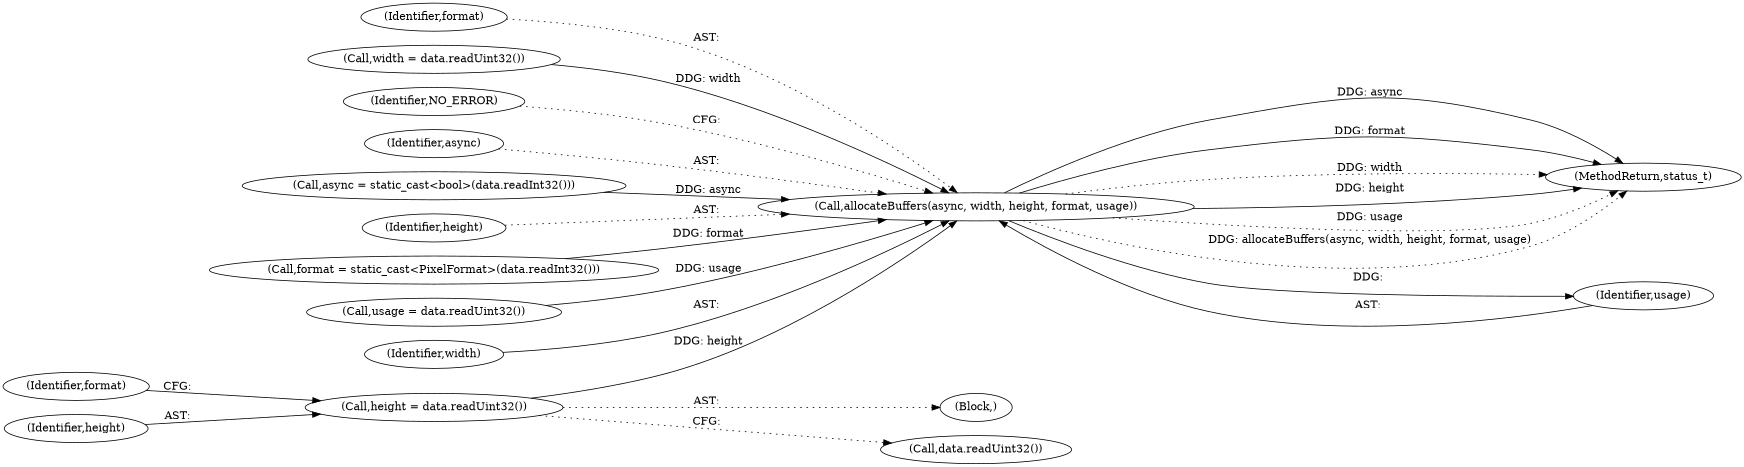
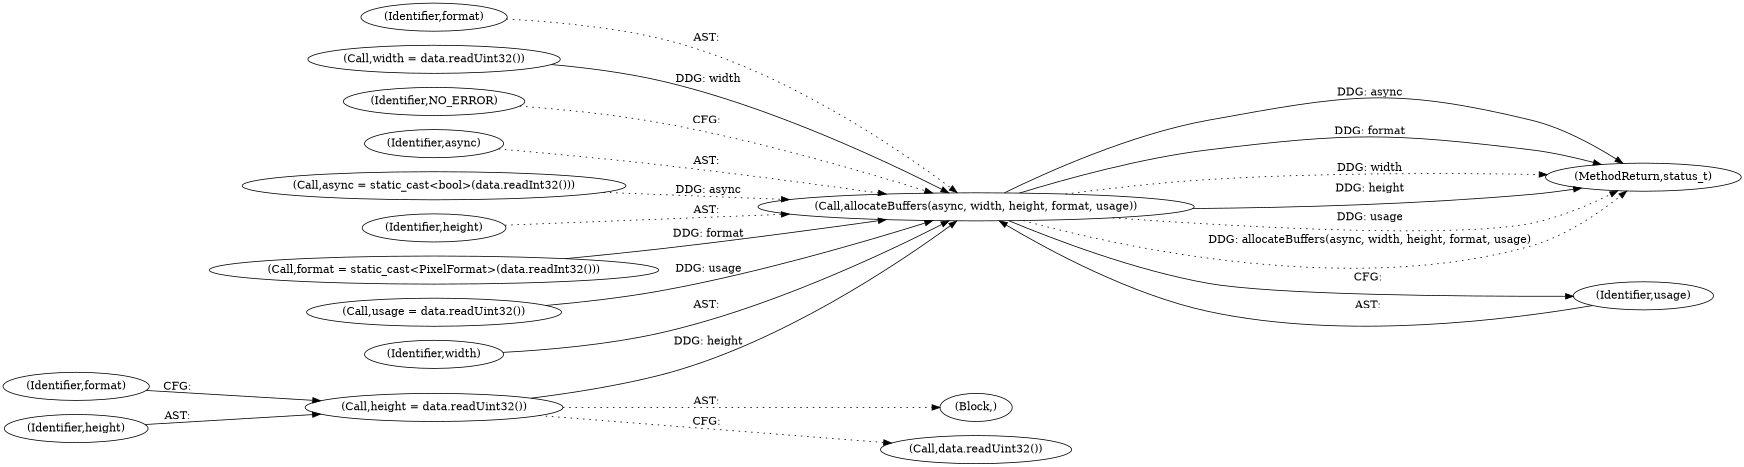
edge "(Call,async = static_cast<bool>(data.readInt32()))" -> "(Call,allocateBuffers(async, width, height, format, usage))": style solid -> dotted
edge "(Call,allocateBuffers(async, width, height, format, usage))" -> "(Identifier,usage)": label "DDG: " -> "CFG: "
